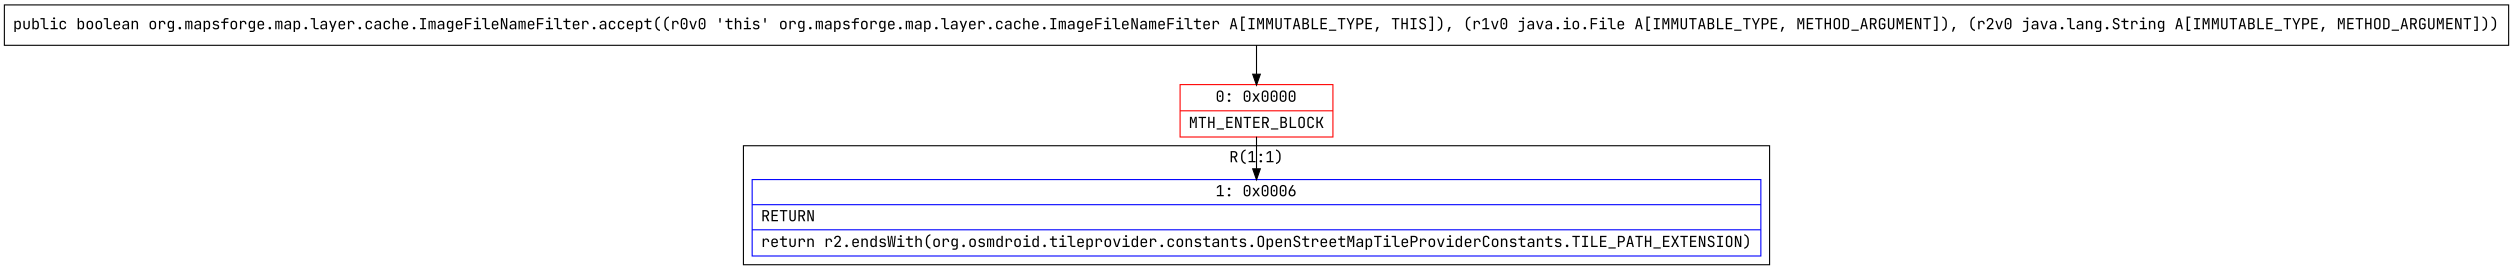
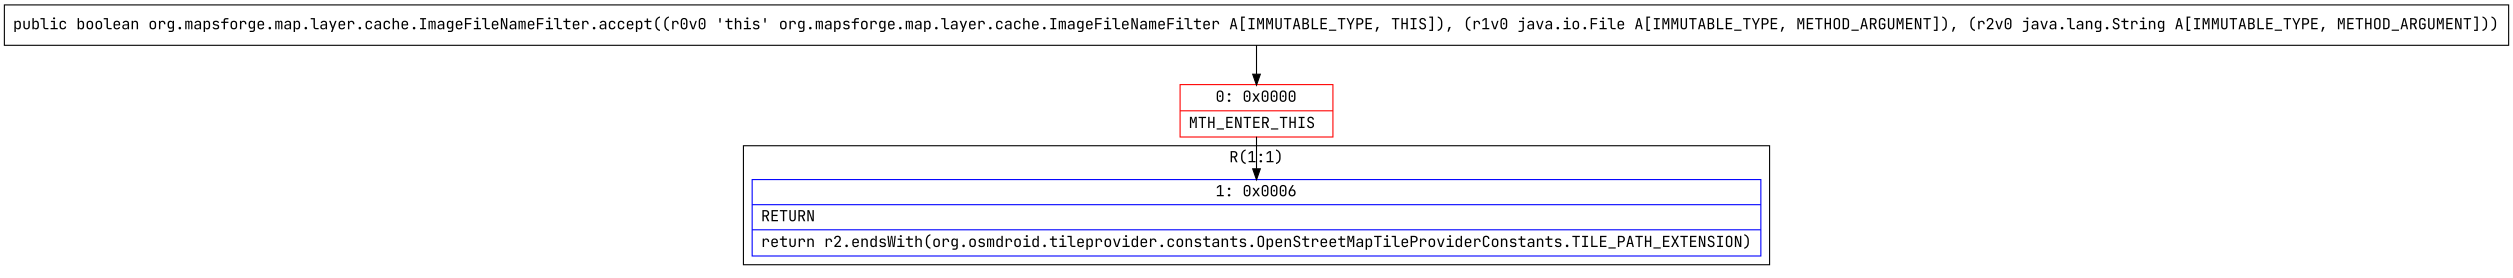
node "0: 0x0000": text "MTH_ENTER_BLOCK" -> "MTH_ENTER_THIS"
